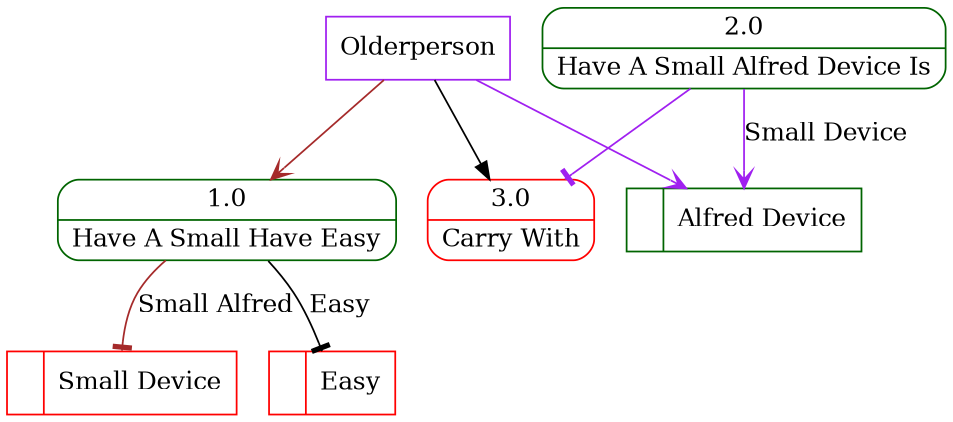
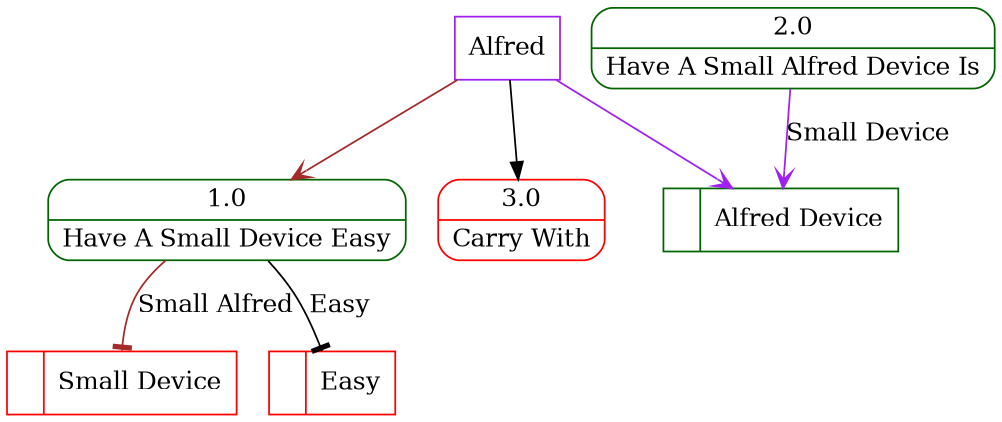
node "Olderperson": label "Olderperson" -> "Alfred"
edge "2.0" -> "3.0": removed
node "1.0": text "Have A Small Have Easy" -> "Have A Small Device Easy"
